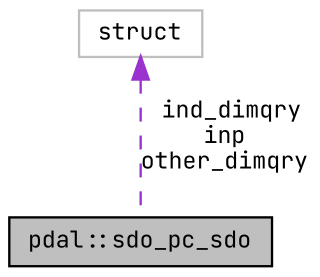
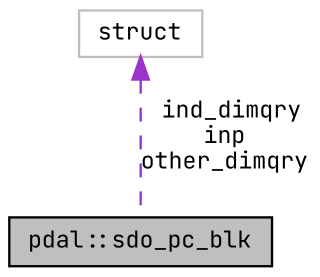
node "pdal::sdo_pc_sdo": label "pdal::sdo_pc_sdo" -> "pdal::sdo_pc_blk"
